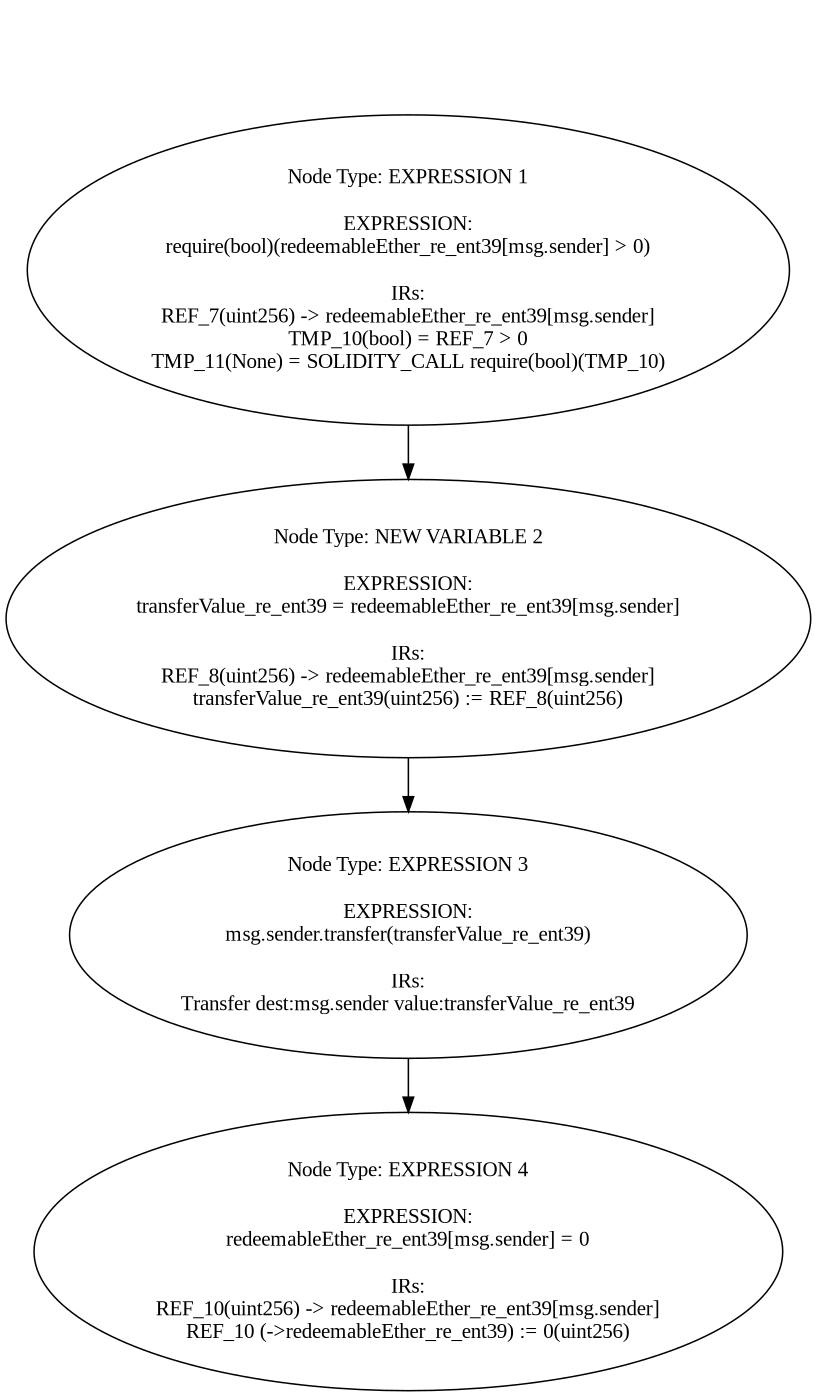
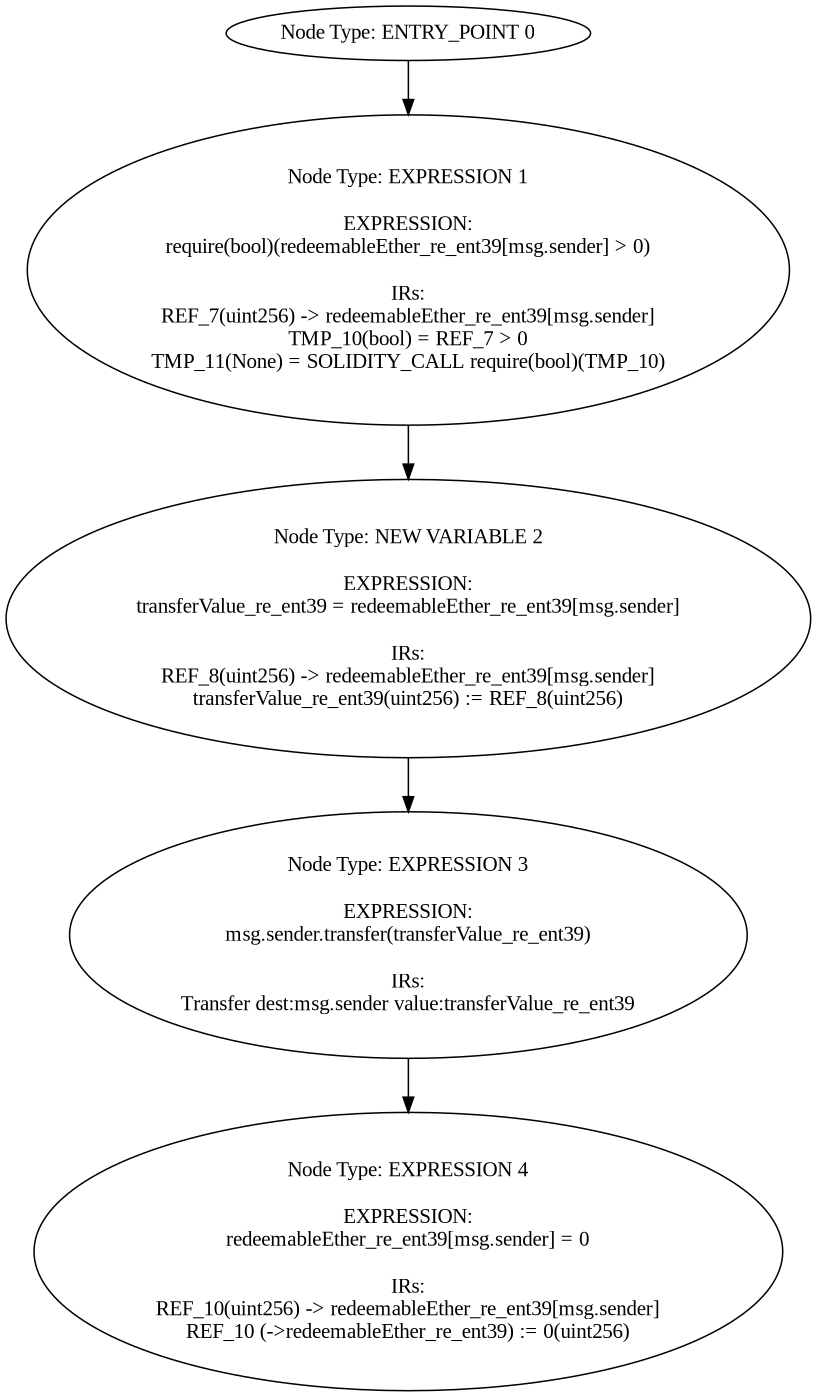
node "Node Type: ENTRY_POINT 0": added
